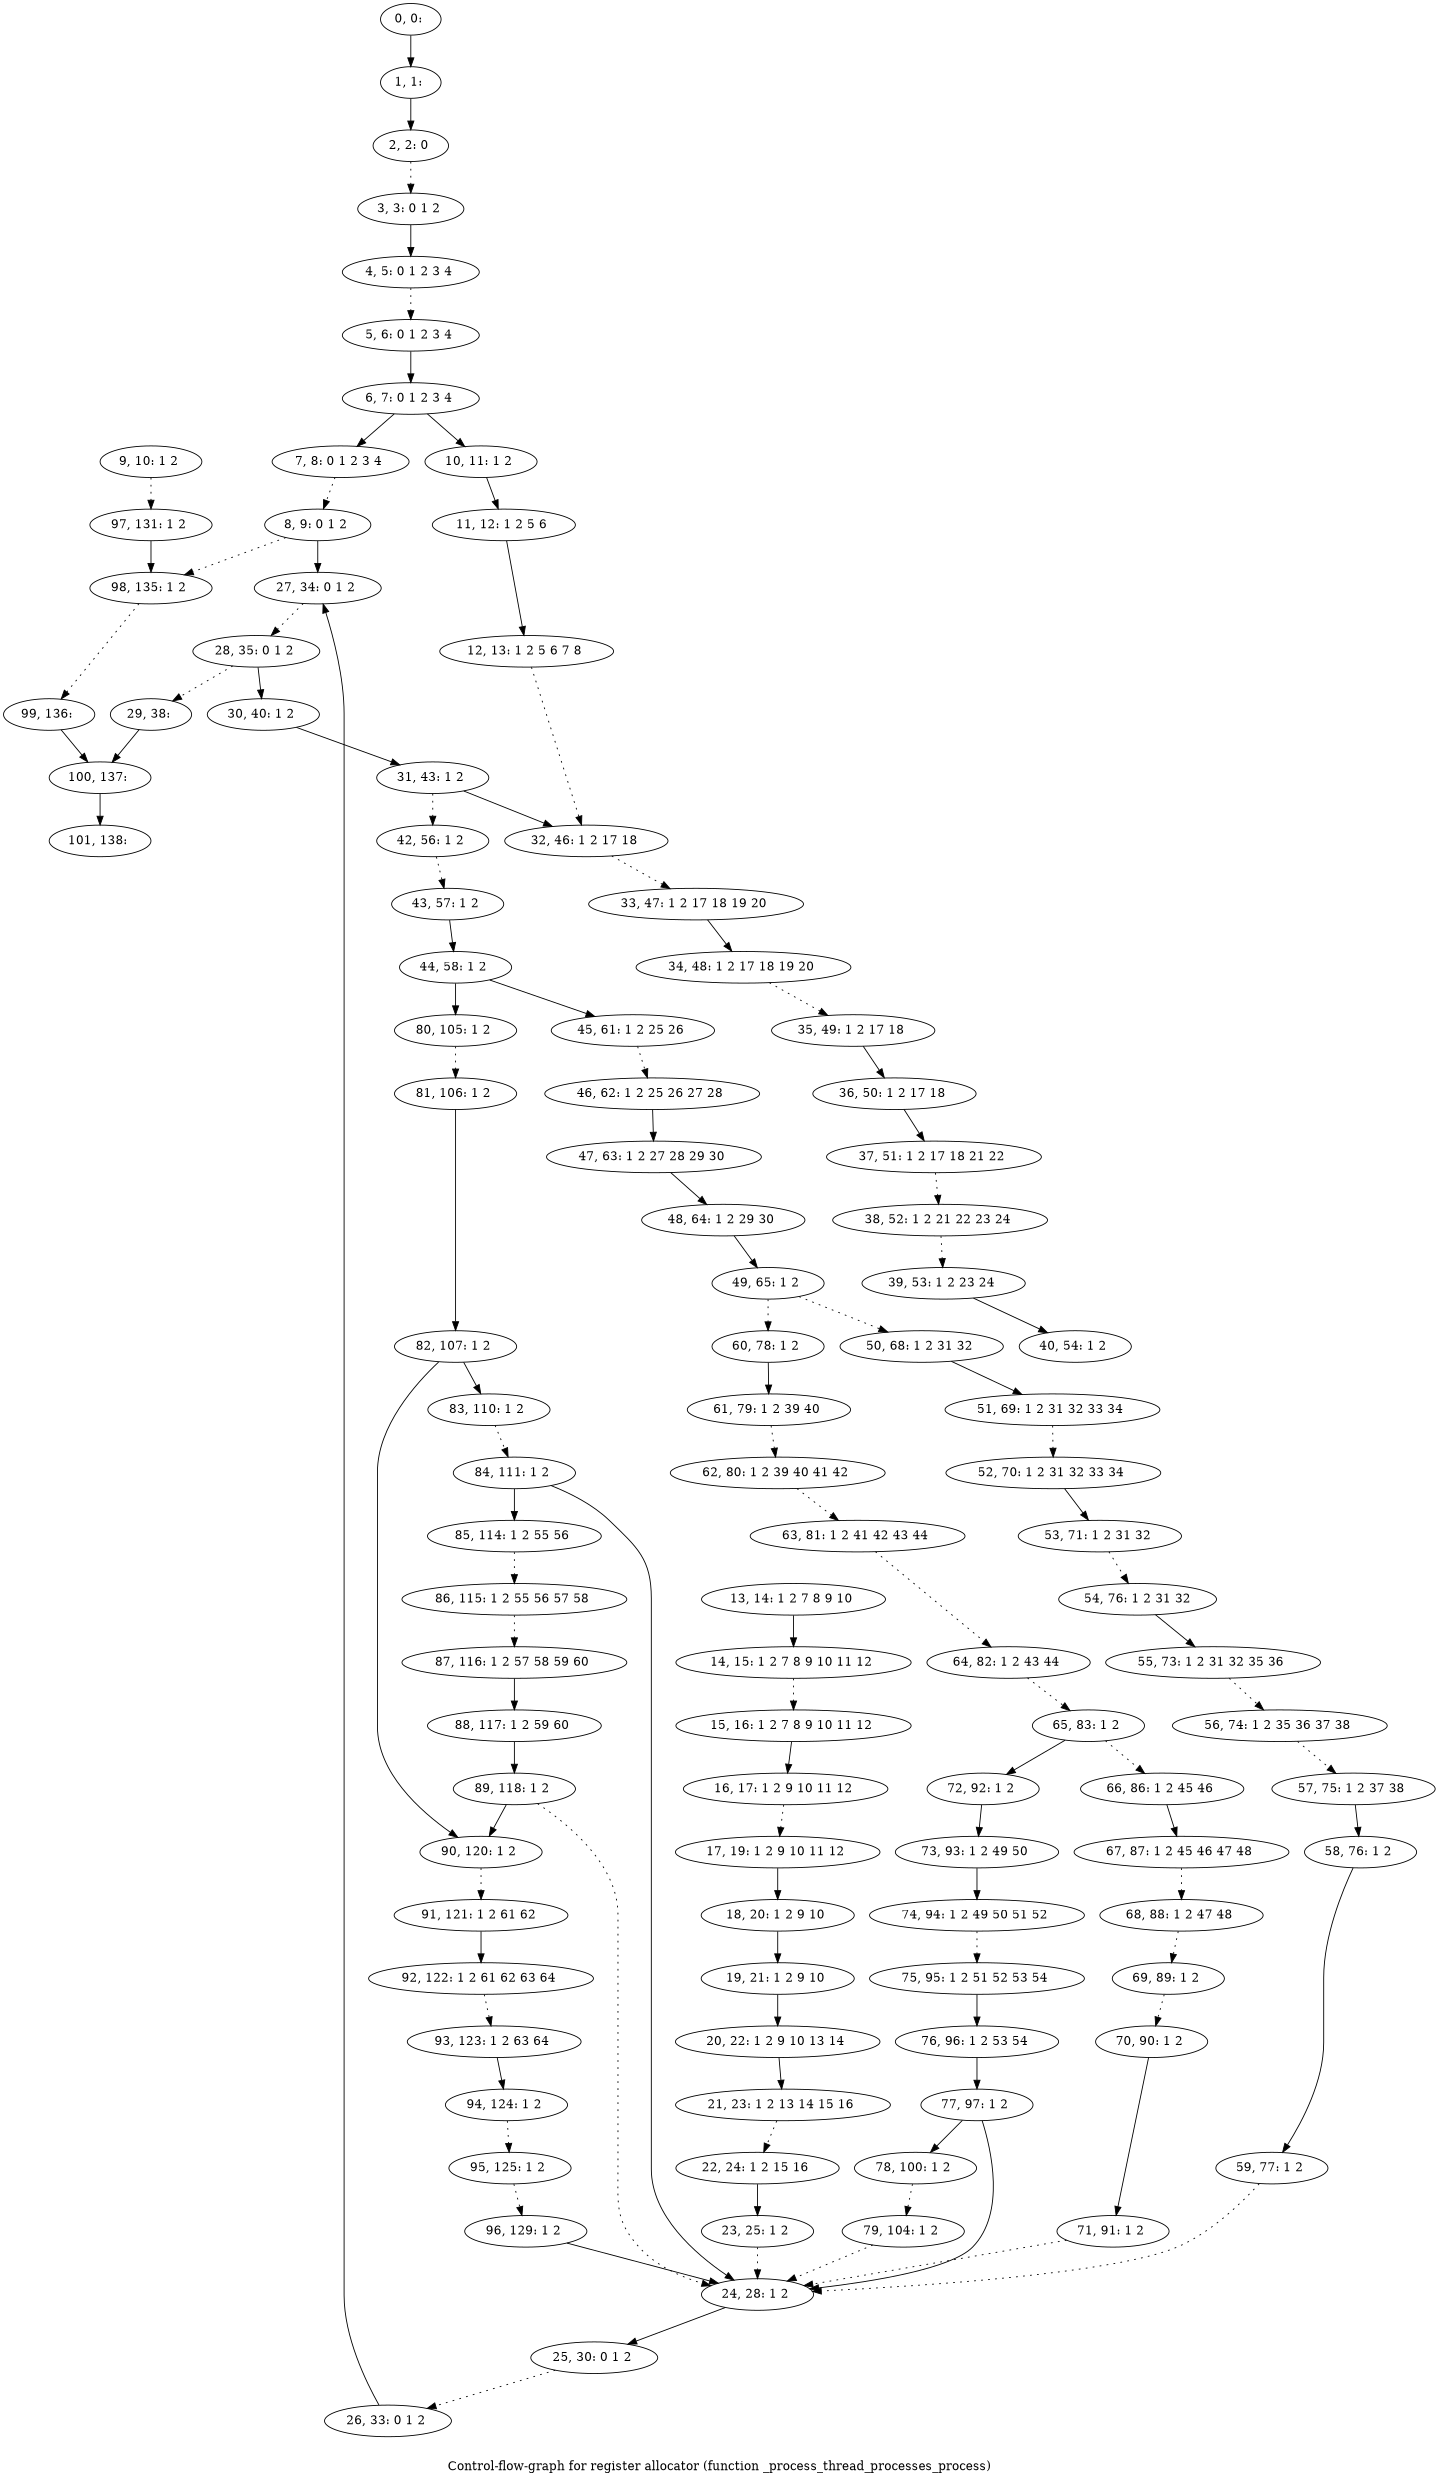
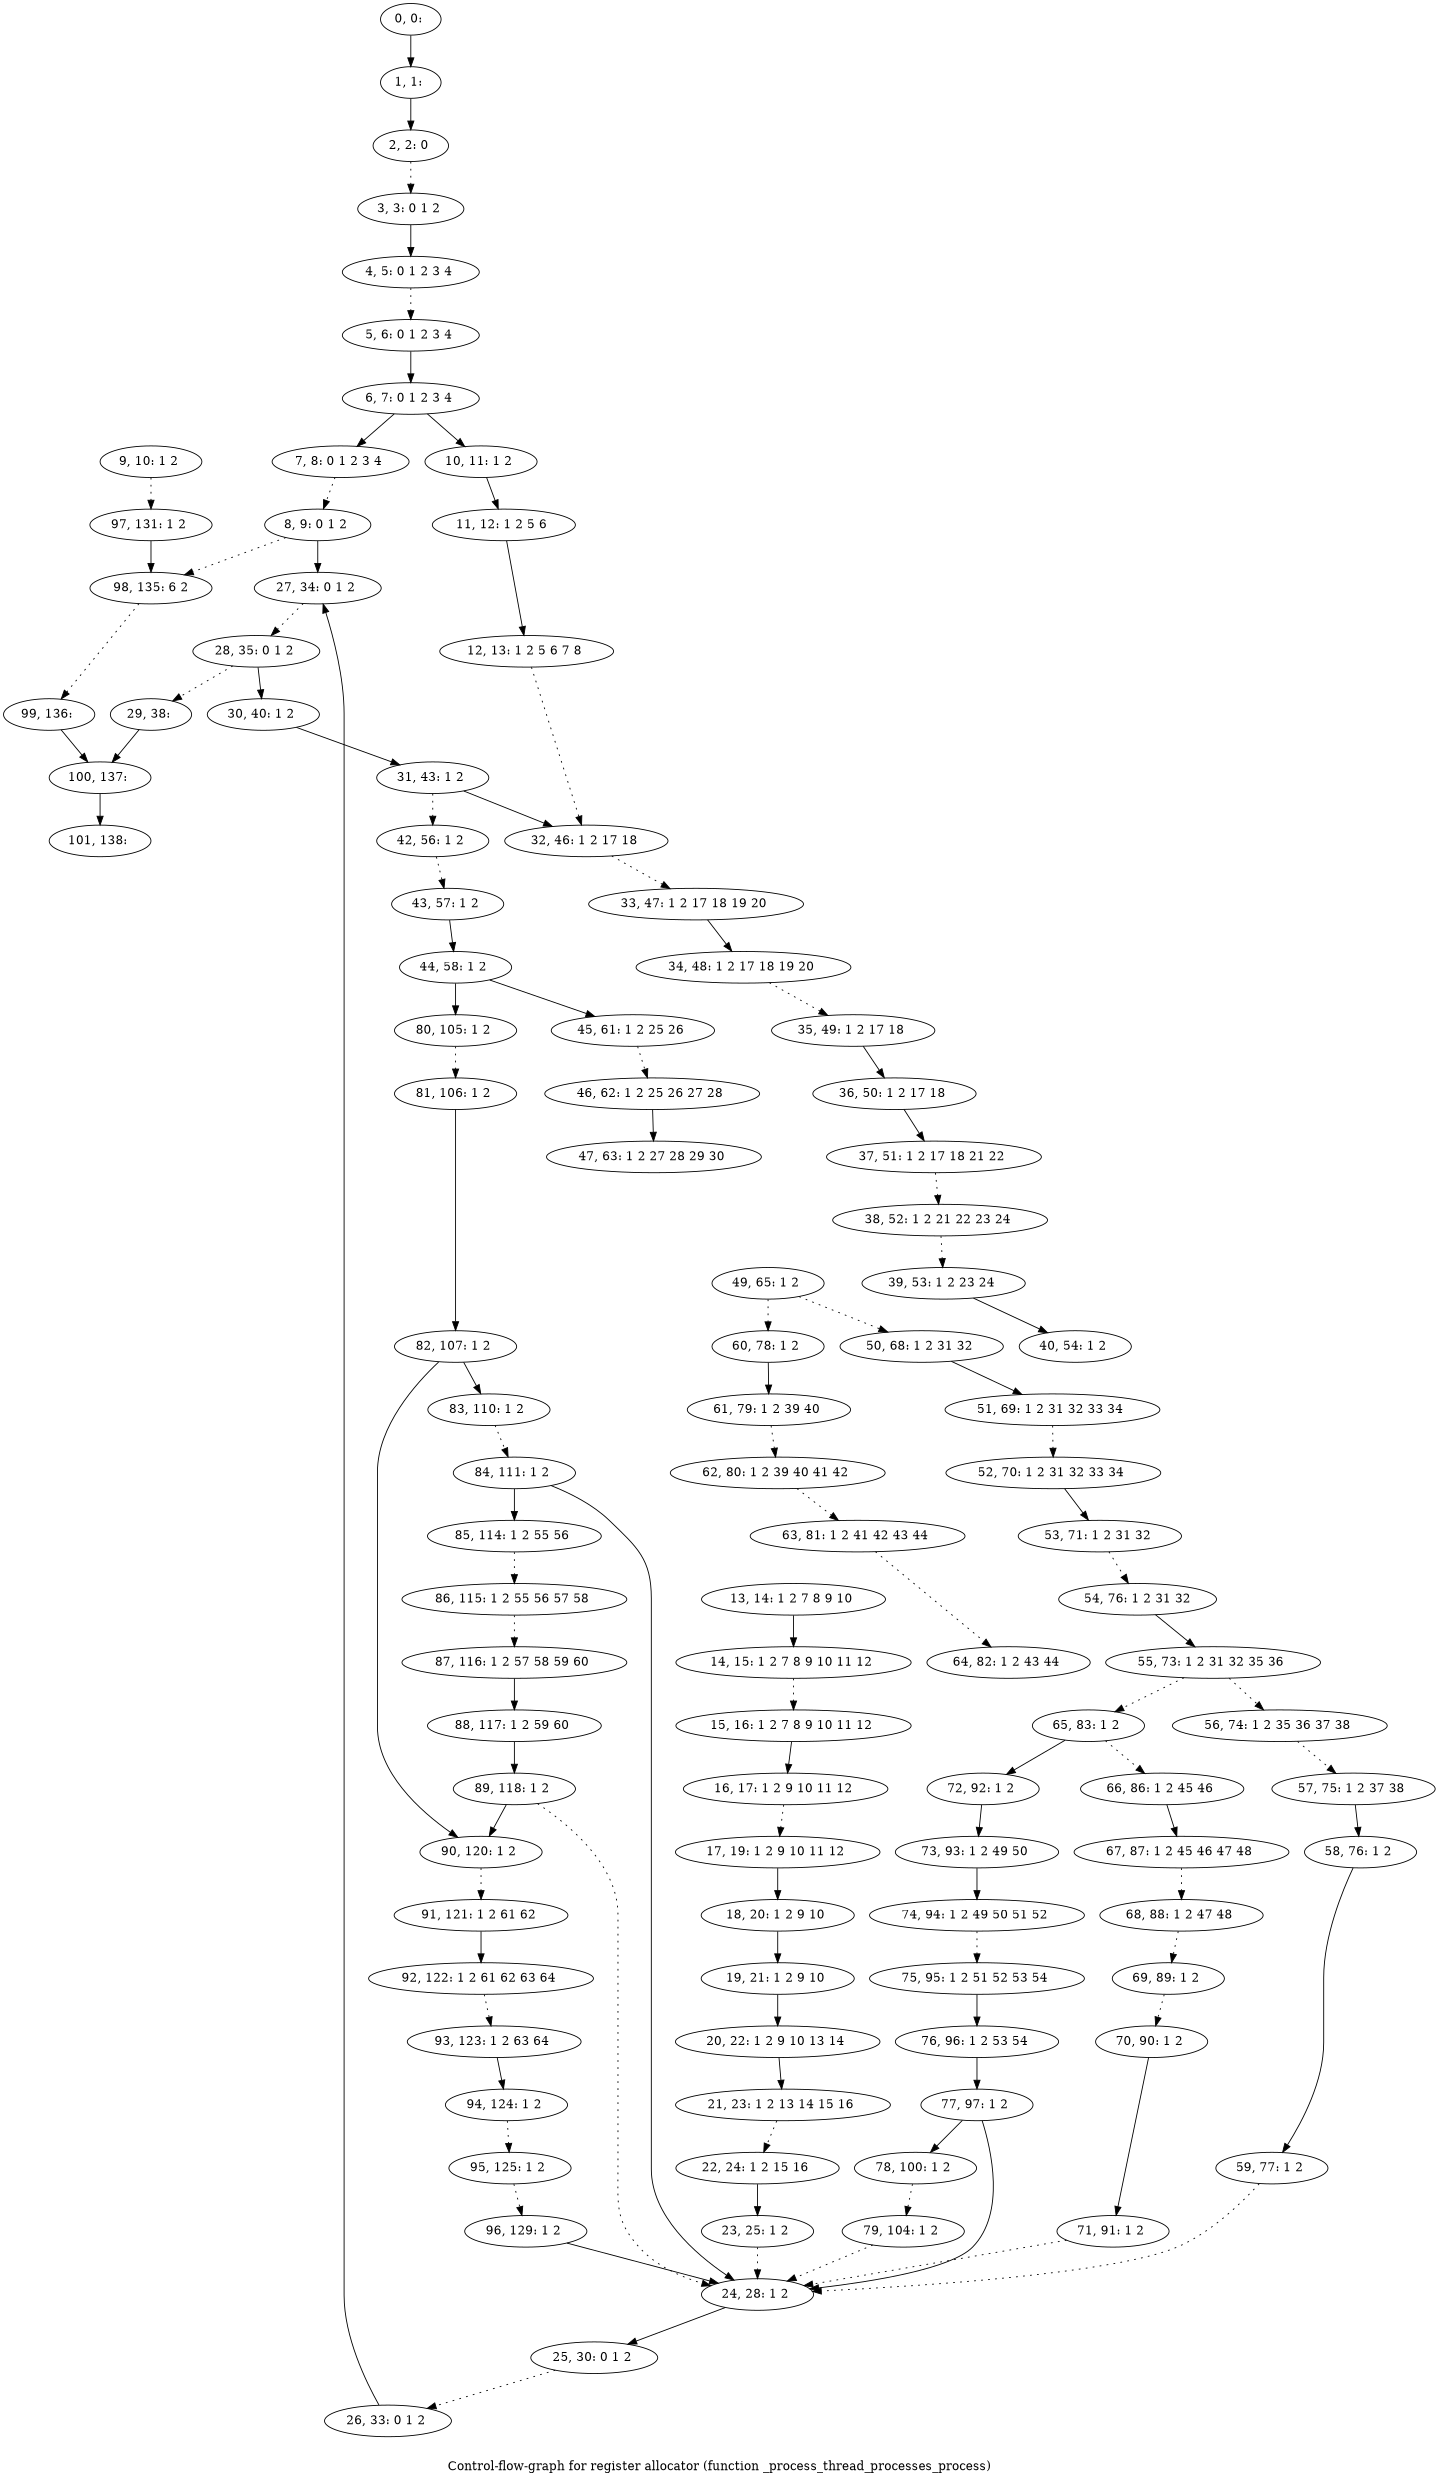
node "98, 135: 1 2": label "98, 135: 1 2" -> "98, 135: 6 2"
node "48, 64: 1 2 29 30": removed
edge "64, 82: 1 2 43 44" -> "65, 83: 1 2": now "55, 73: 1 2 31 32 35 36" -> "65, 83: 1 2"
